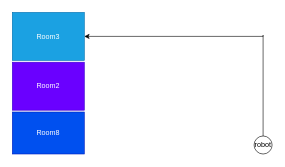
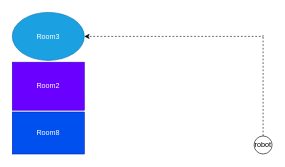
node "Room3": shape rectangle -> ellipse
edge "robot" -> "Room3": style solid -> dashed
